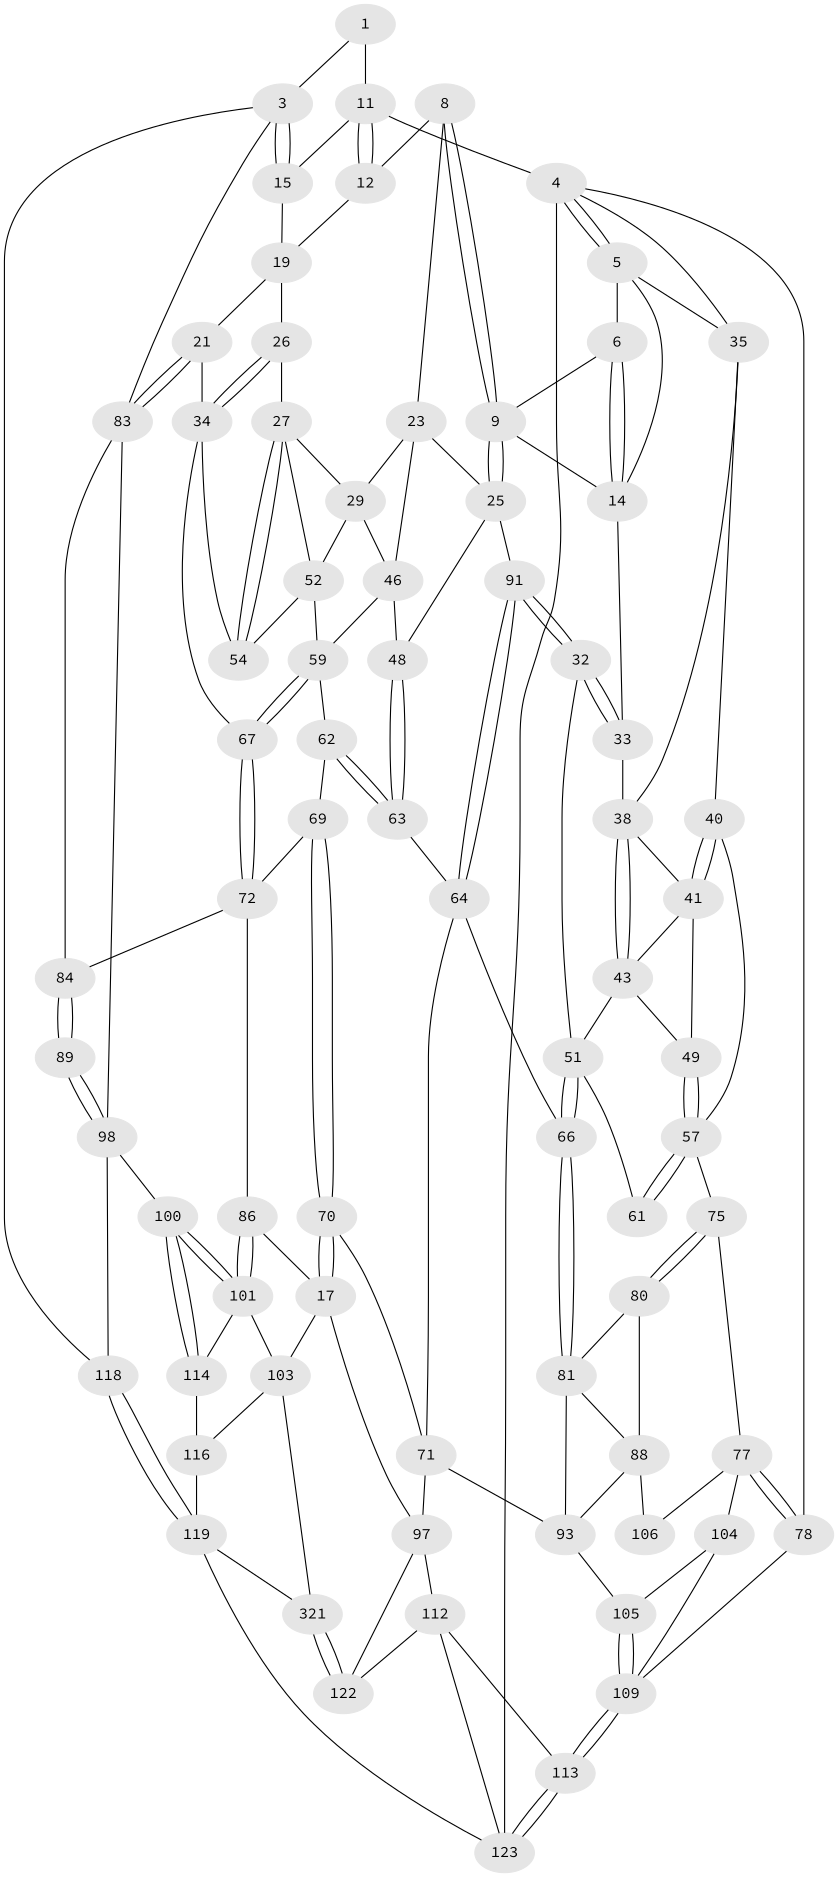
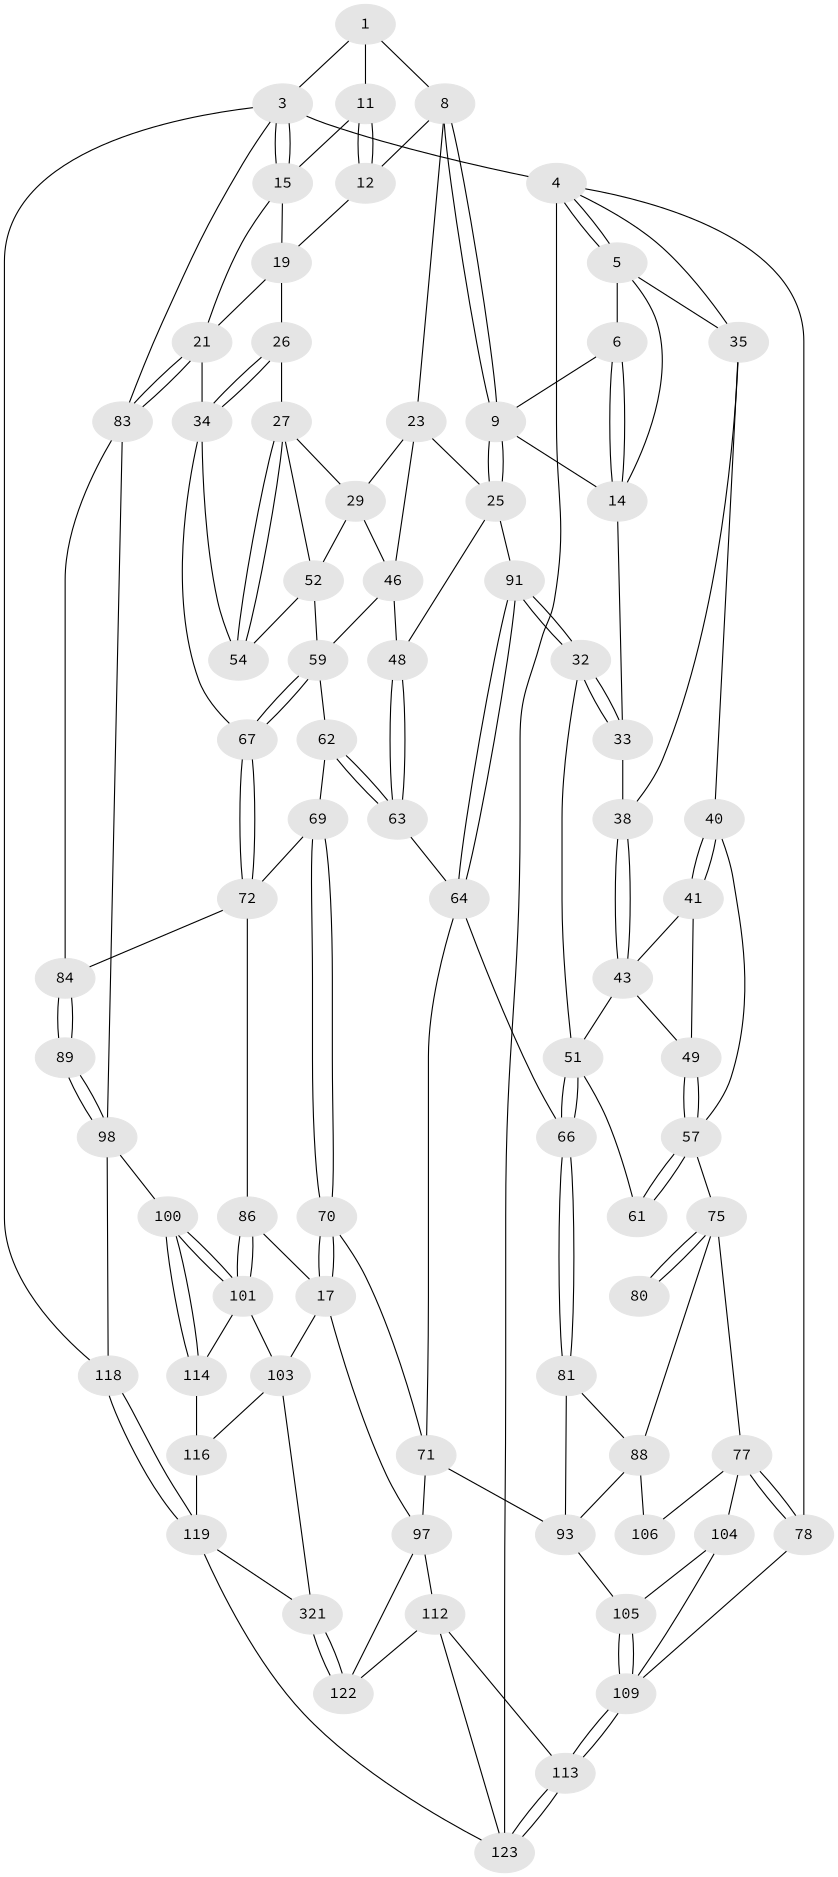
edge "1" -- "8": added
edge "11" -- "4": now "3" -- "4"
edge "15" -- "21": added
edge "38" -- "41": removed
edge "80" -- "81": removed
edge "80" -- "88": now "75" -- "88"
